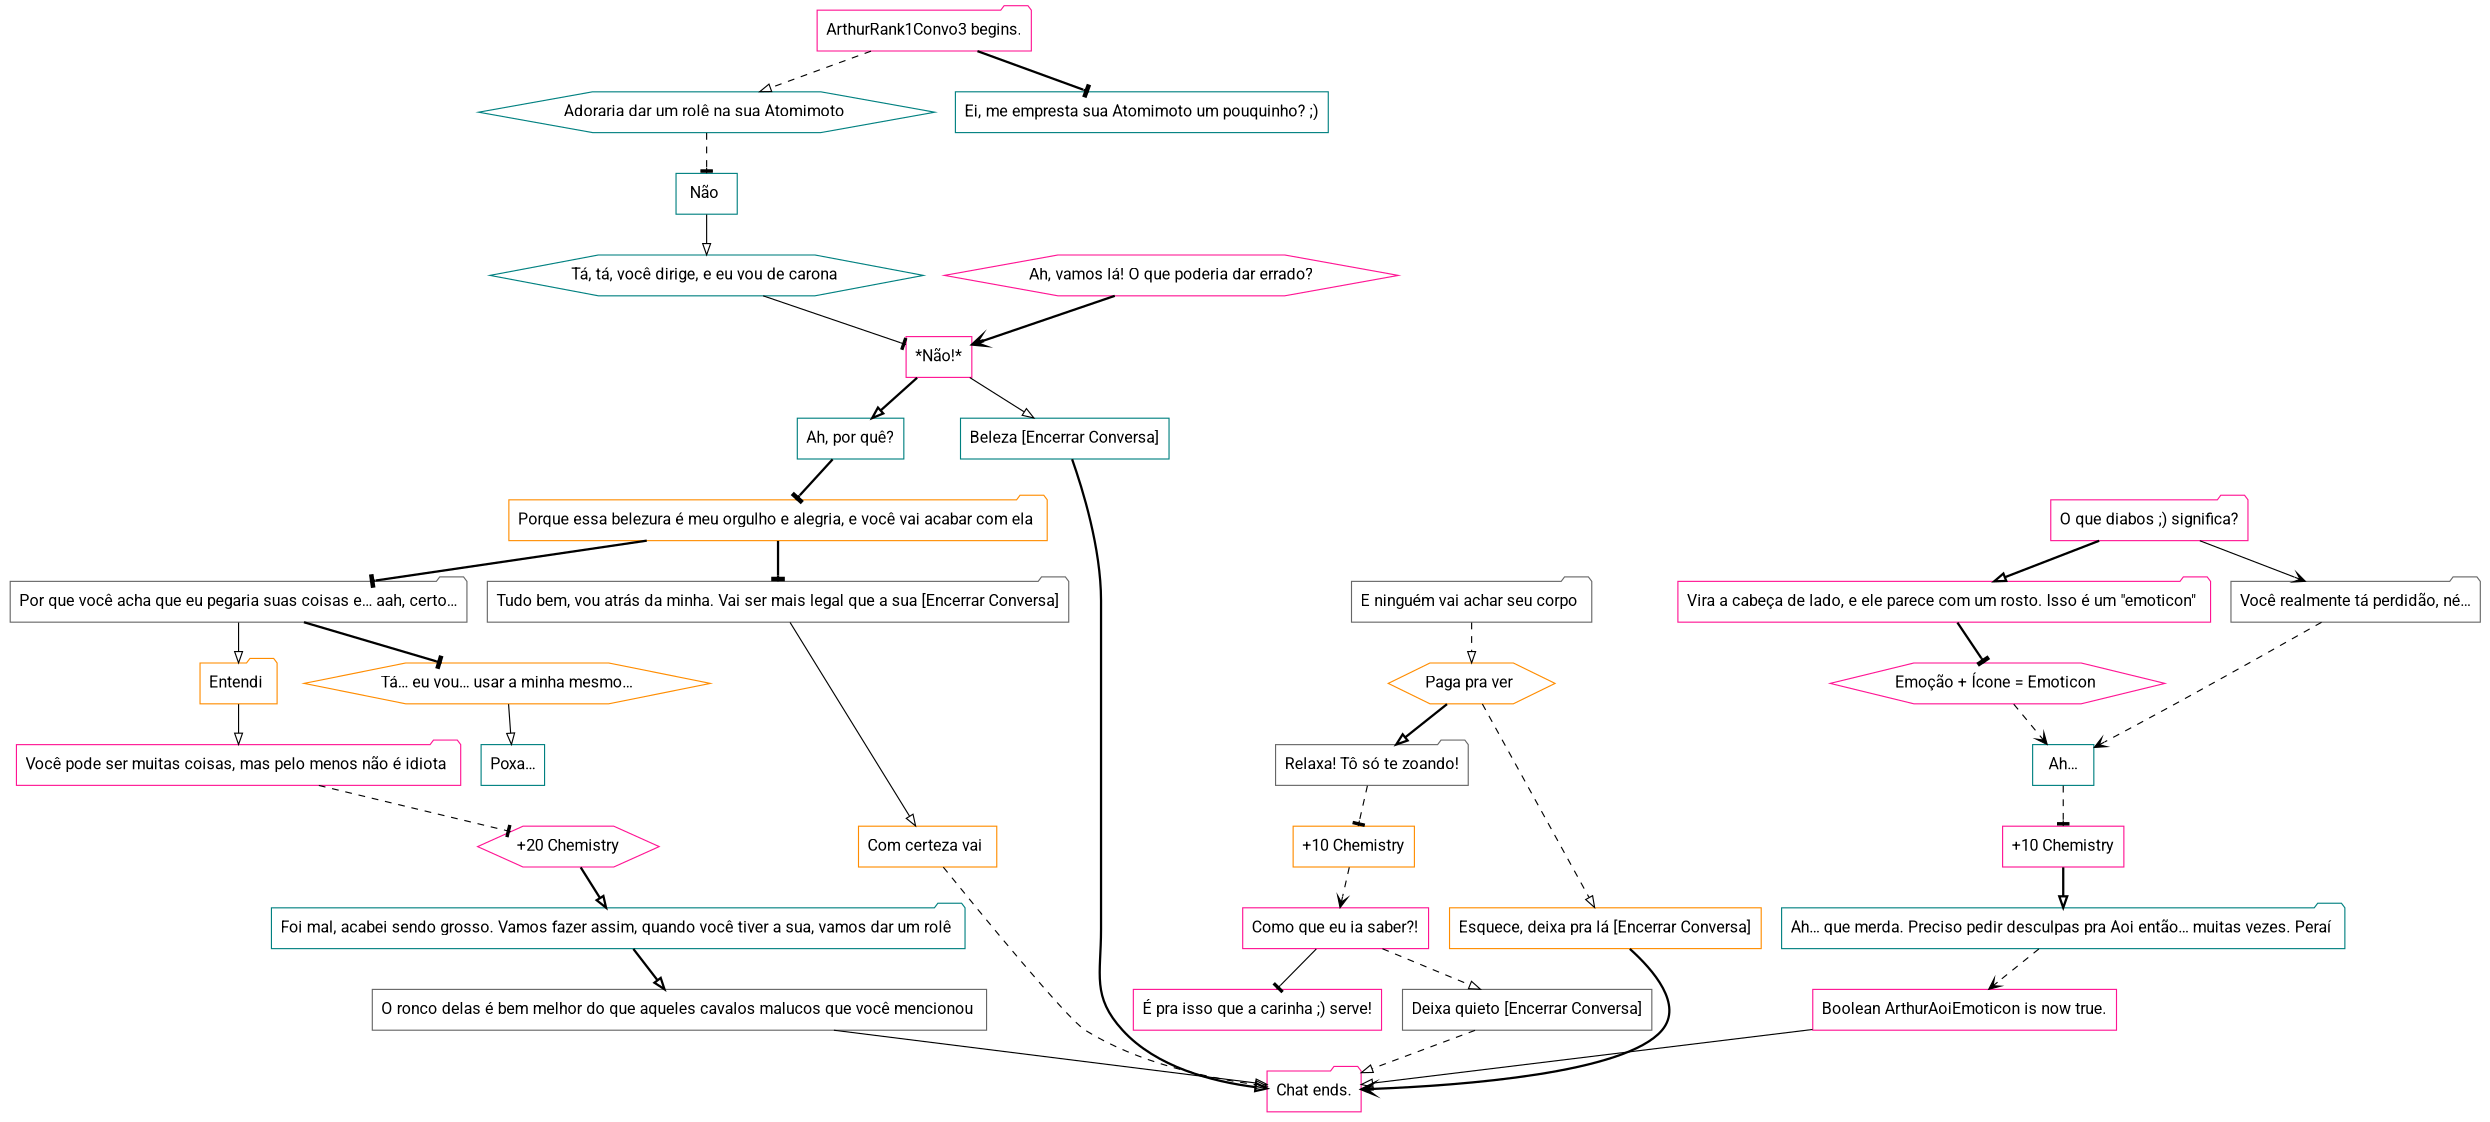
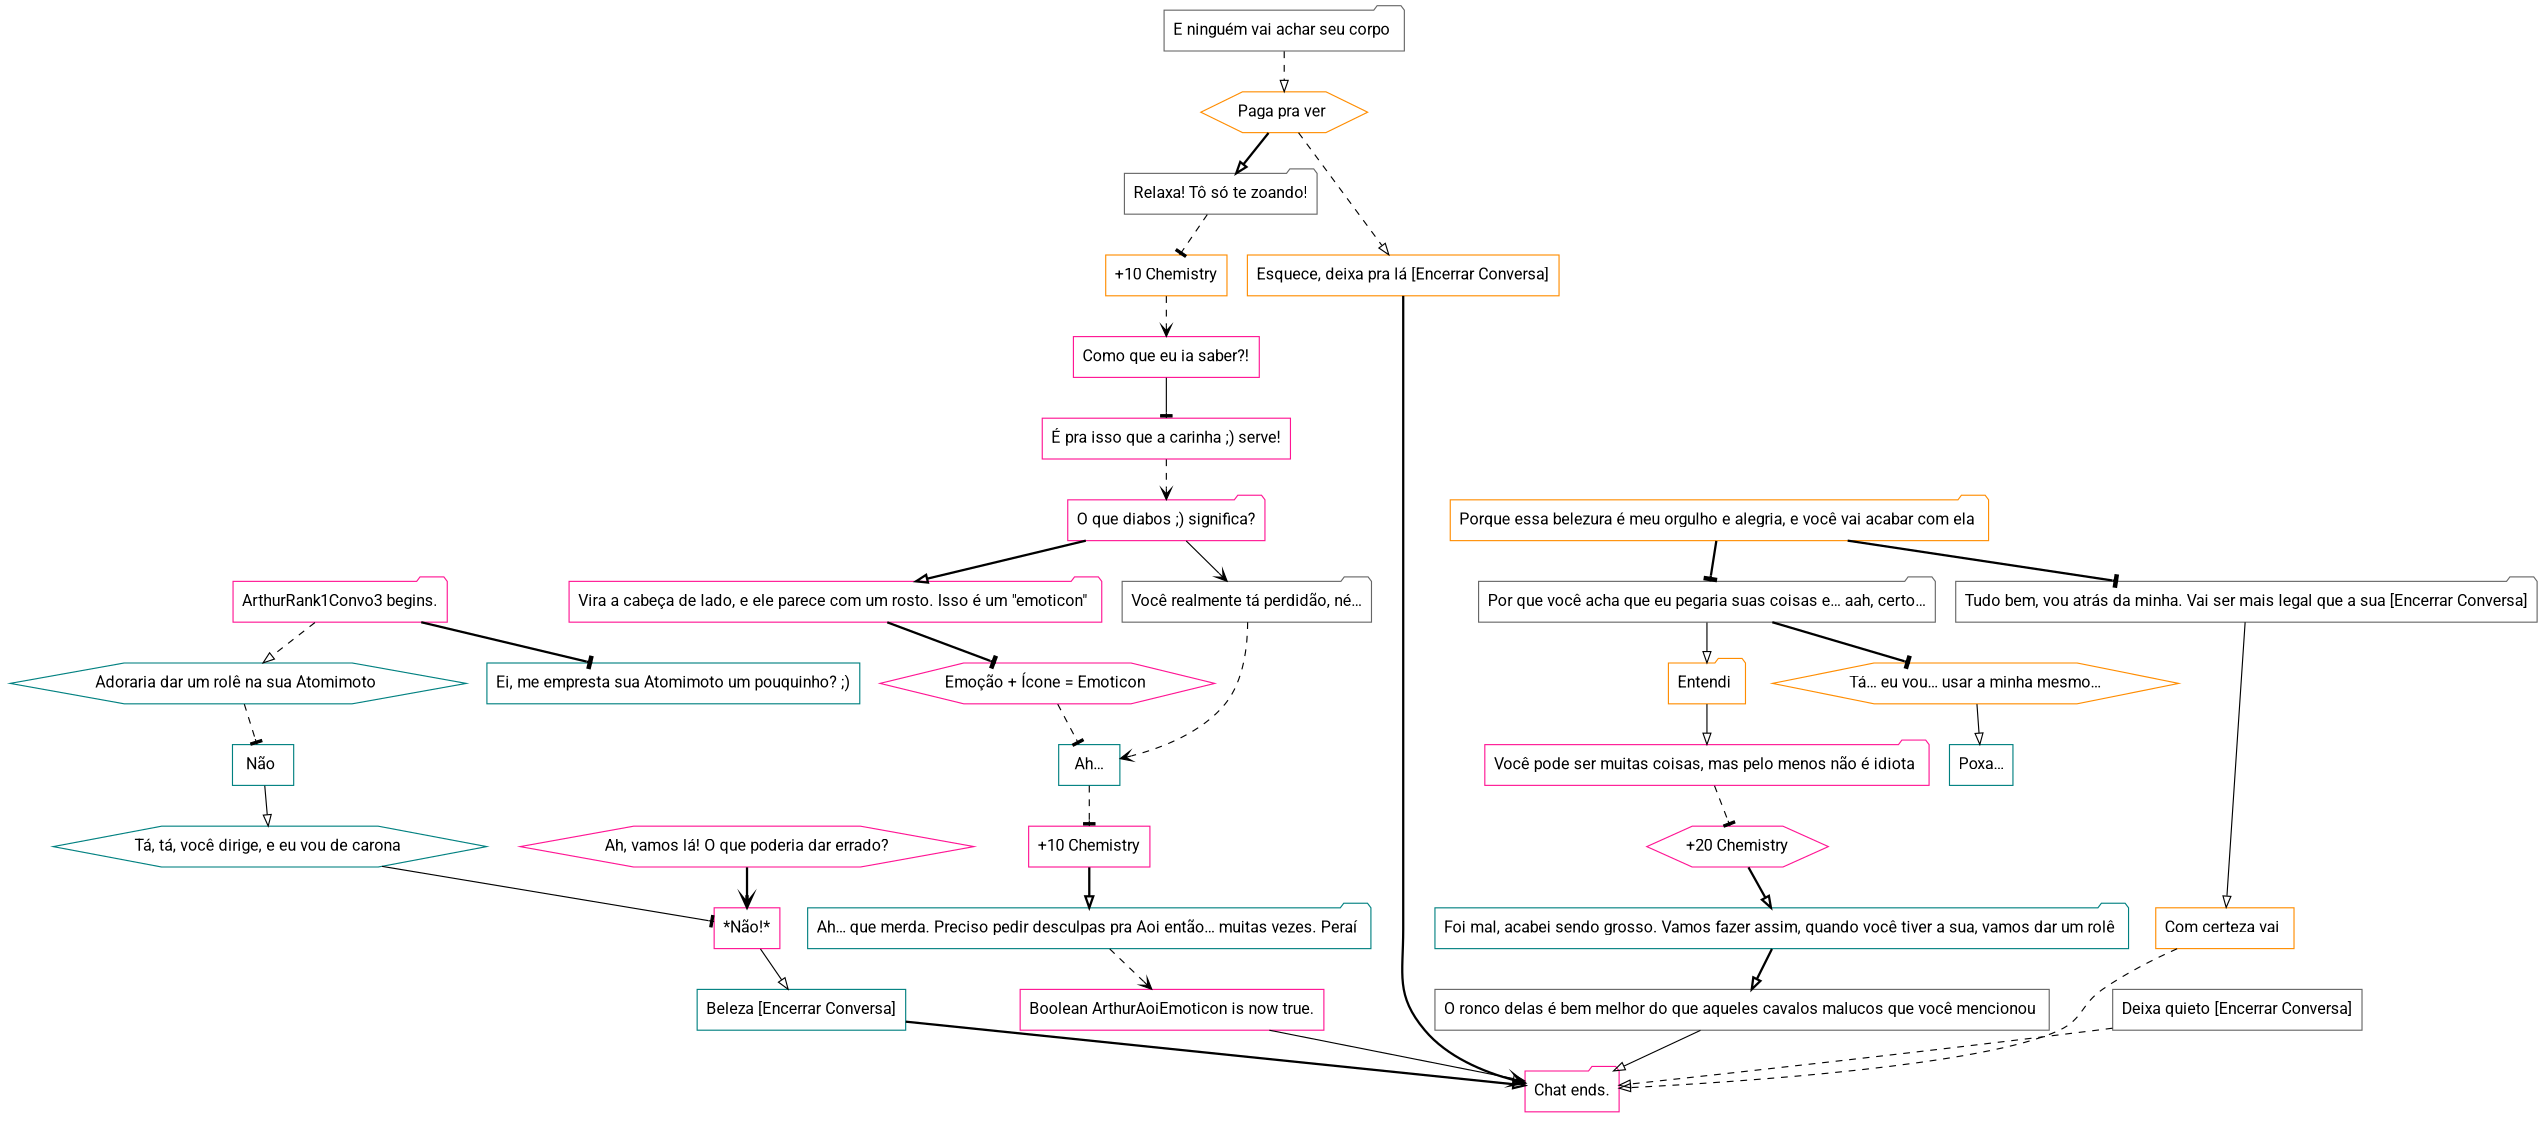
node "Ah, por quê?": removed
edge "É pra isso que a carinha ;) serve!" -> "O que diabos ;) significa?": added
edge "Emoção + Ícone = Emoticon" -> "Ah…": arrowhead vee -> tee
edge "Como que eu ia saber?!" -> "Deixa quieto [Encerrar Conversa]": removed
